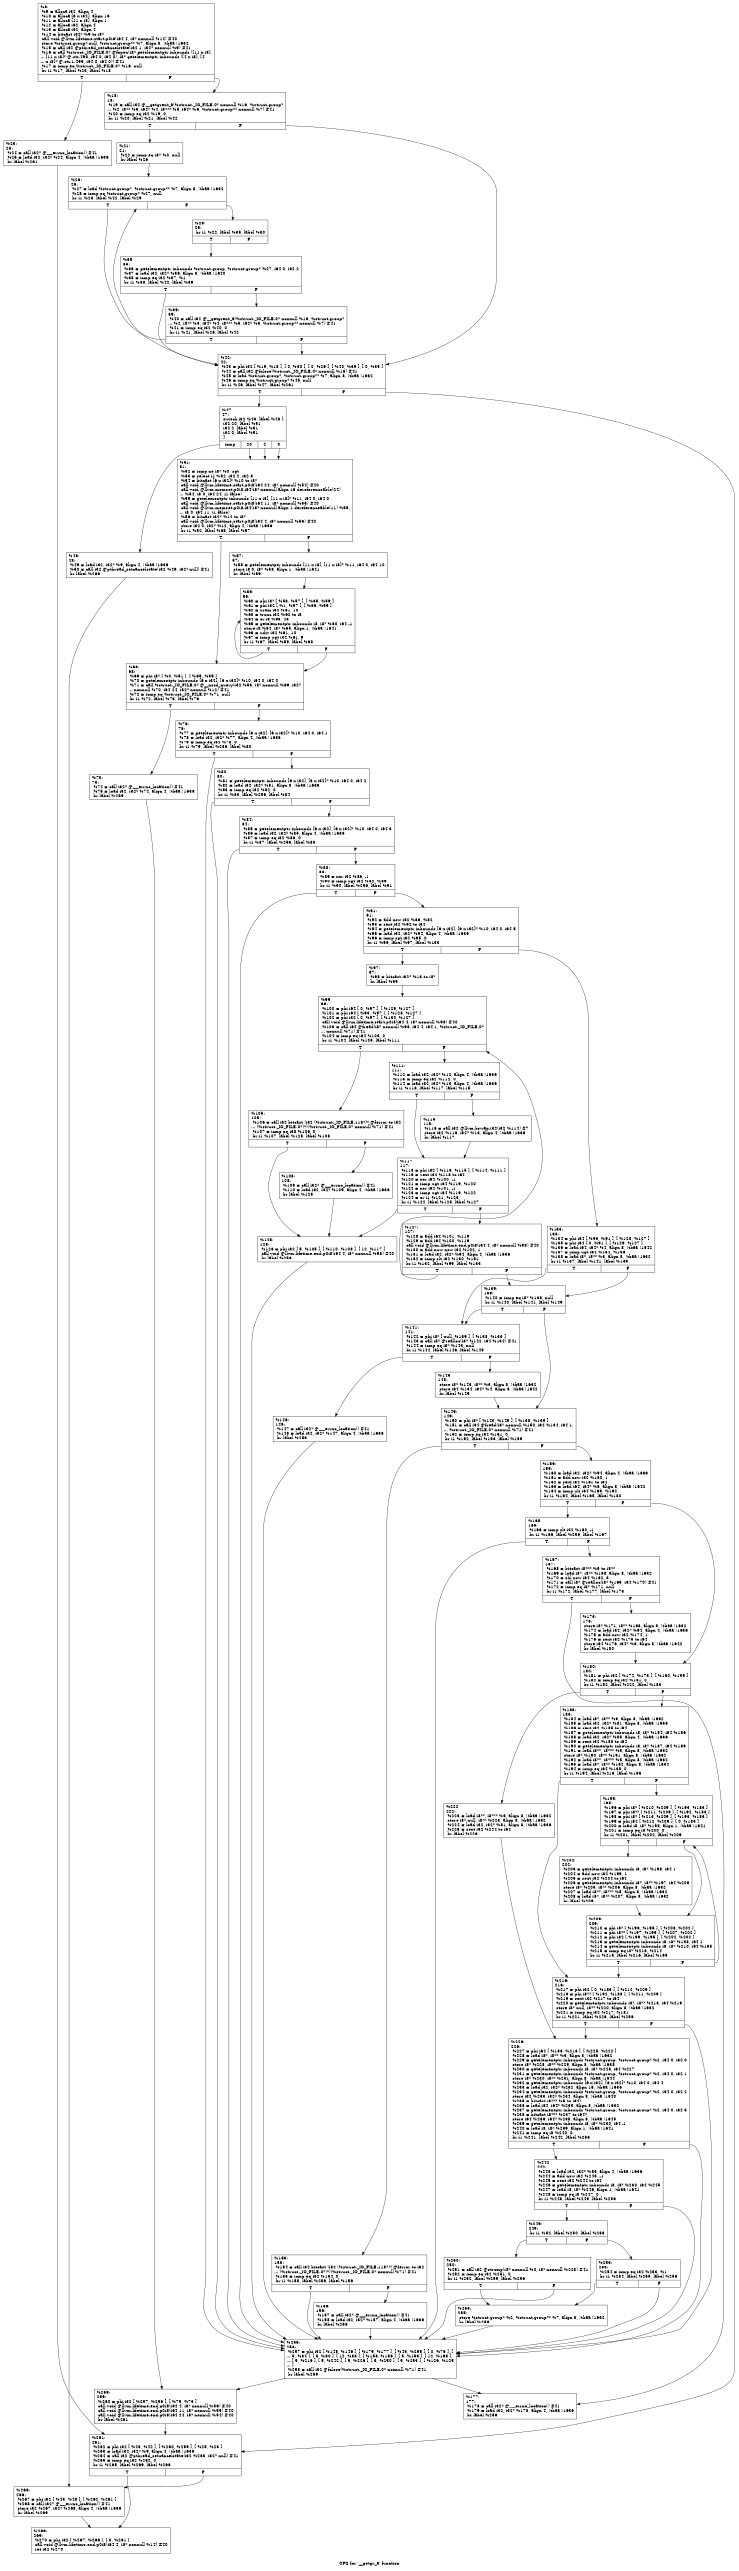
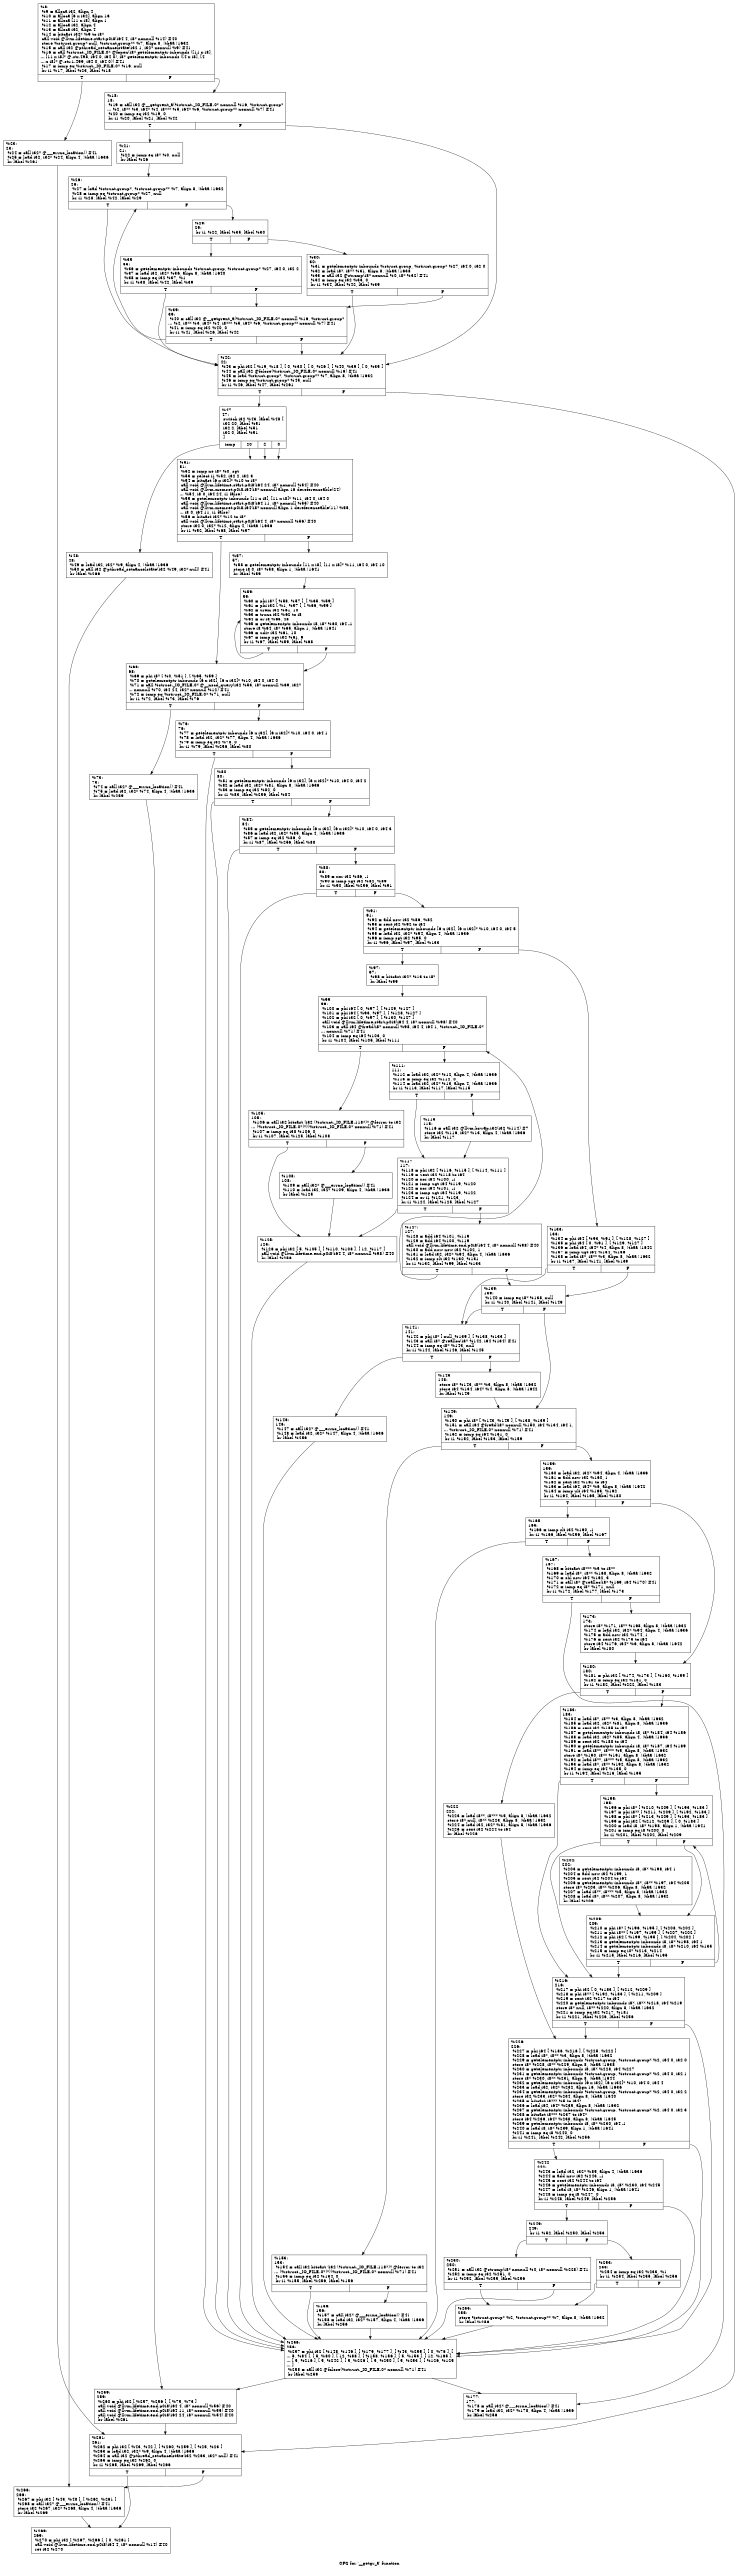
node "%30:": added
edge "%195:" -> "%202:": now "%195:" -> "%216:"
edge "%253:" -> "%256:": removed
